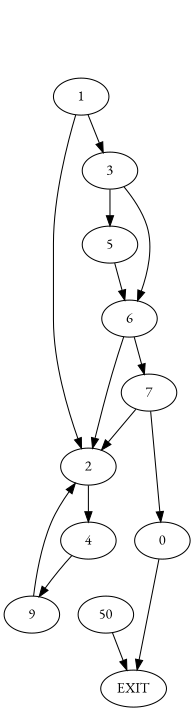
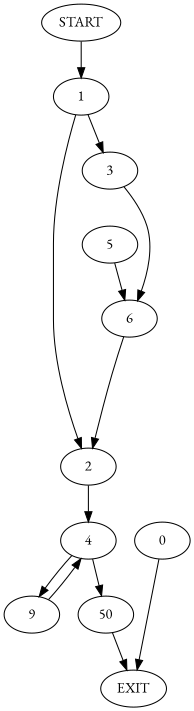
node "START": added
edge "3" -> "5": removed
node "7": removed
edge "9" -> "2": now "9" -> "4"
edge "4" -> "50": added
